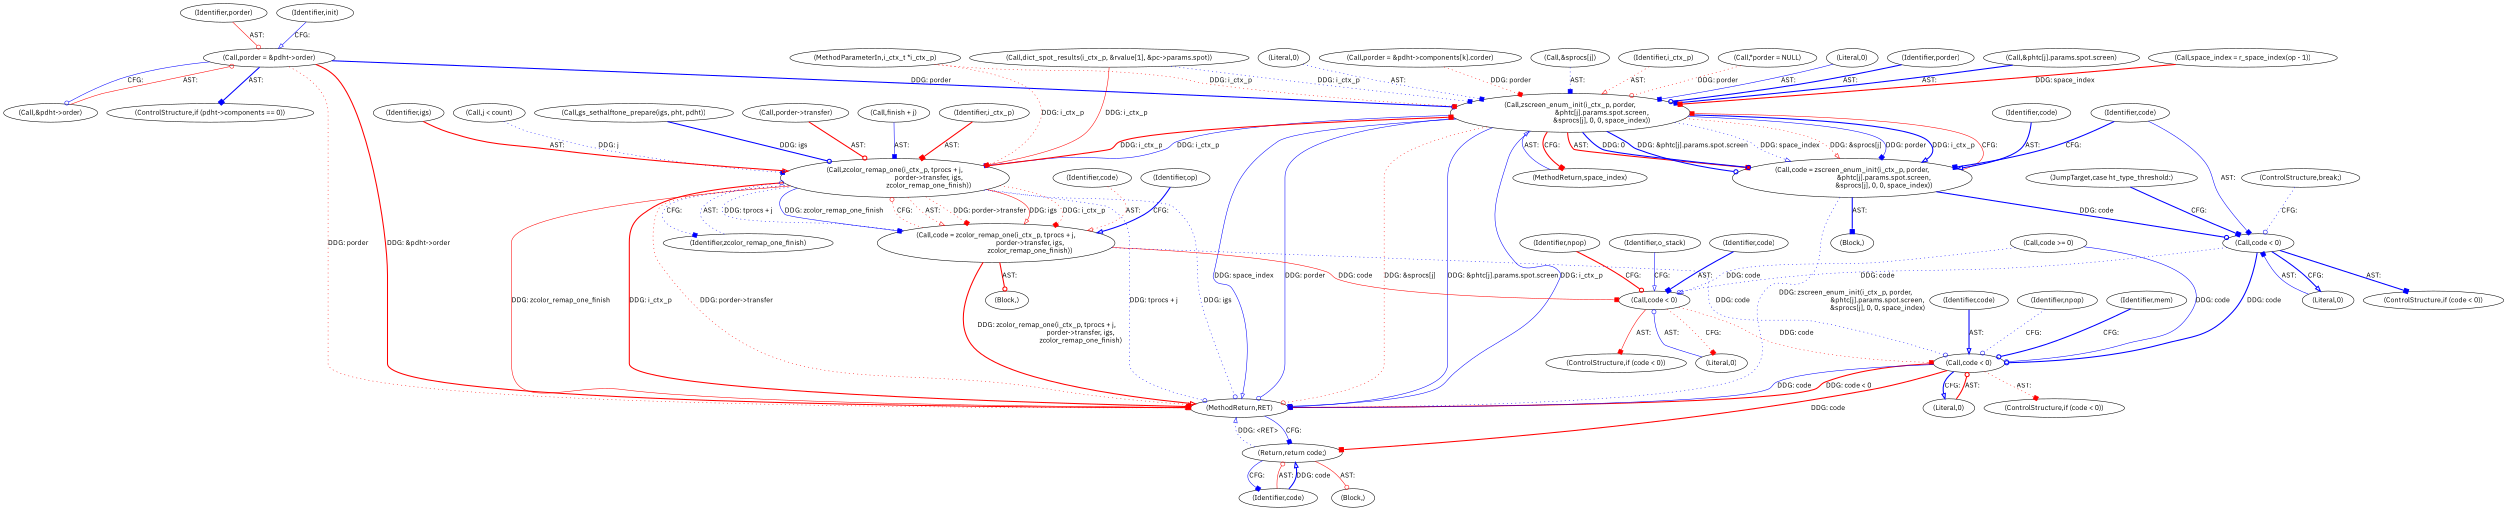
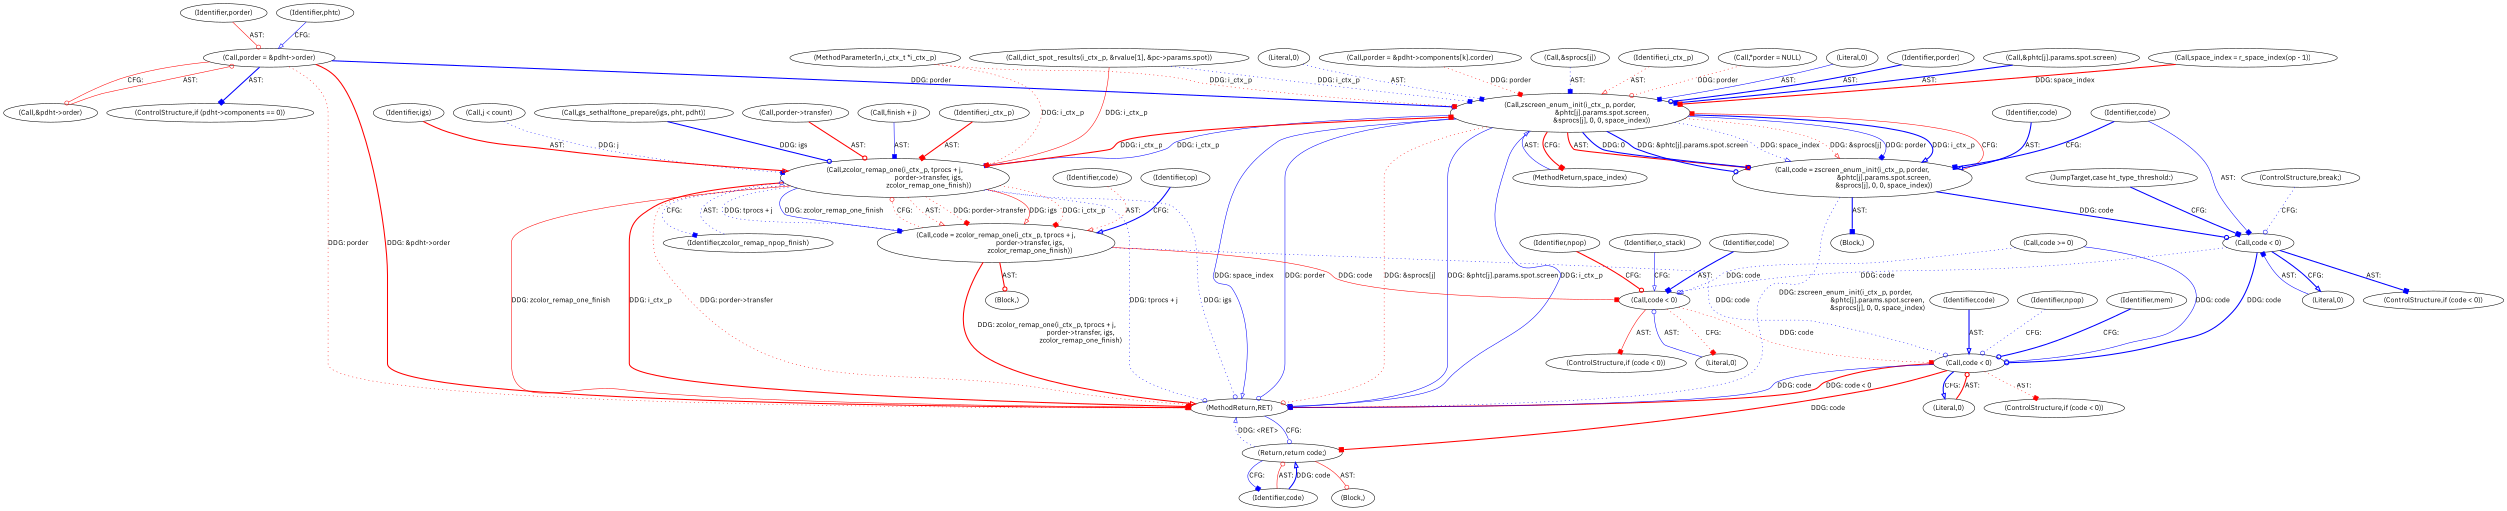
node "(Identifier,init)": label "(Identifier,init)" -> "(Identifier,phtc)"
edge "(Call,porder = &pdht->order)" -> "(Call,&pdht->order)": color blue -> red
node "(Identifier,zcolor_remap_one_finish)": label "(Identifier,zcolor_remap_one_finish)" -> "(Identifier,zcolor_remap_npop_finish)"
edge "(MethodReturn,RET)" -> "(Return,return code;)": arrowhead box -> odot
